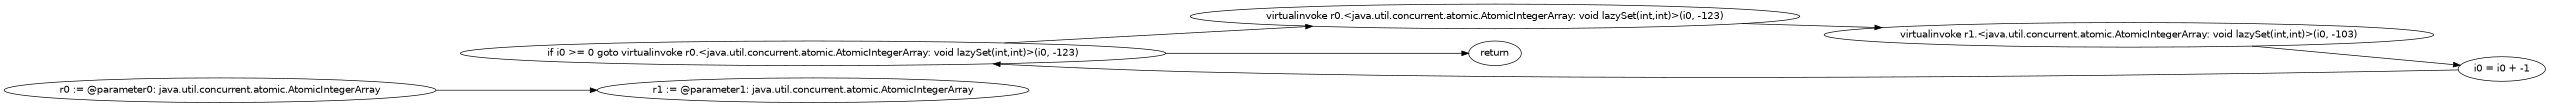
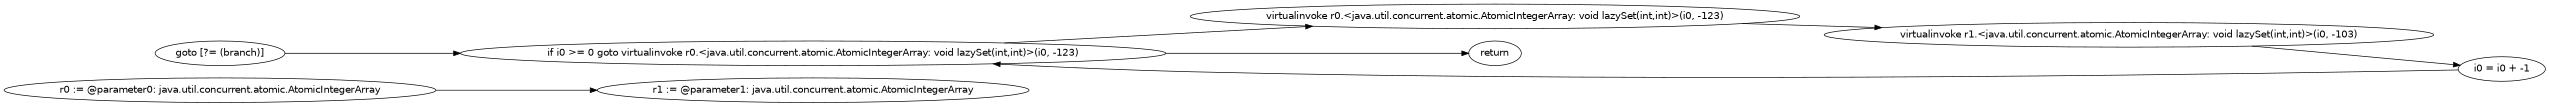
node "goto [?= (branch)]": added
